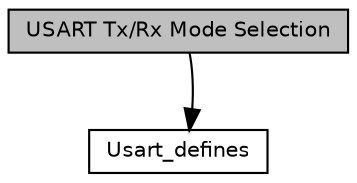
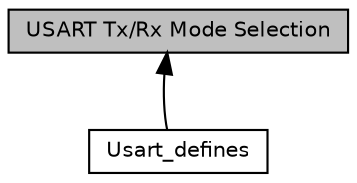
edge "USART Tx/Rx Mode Selection" -> "Usart_defines": reversed
